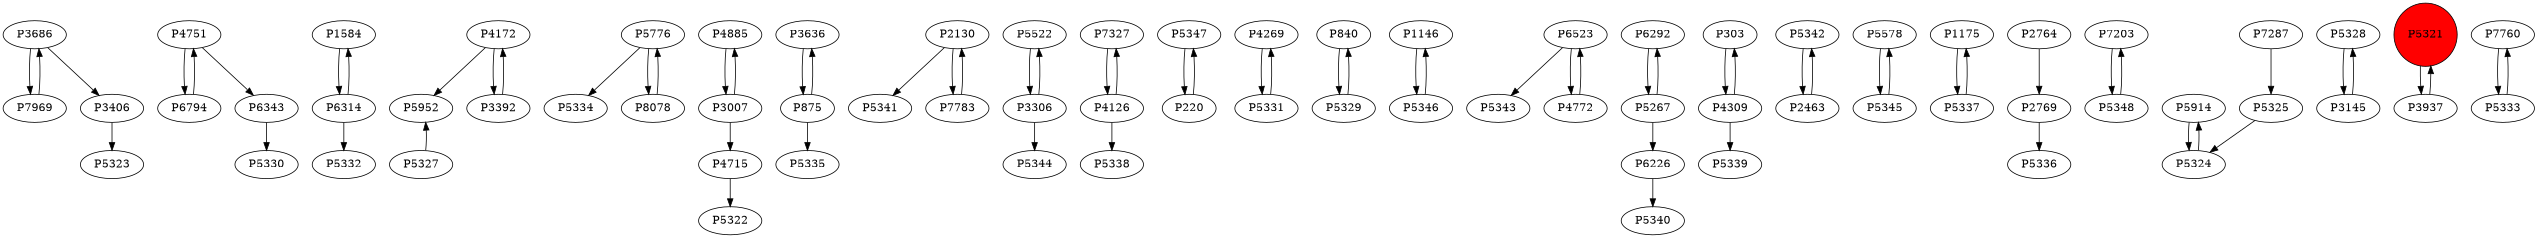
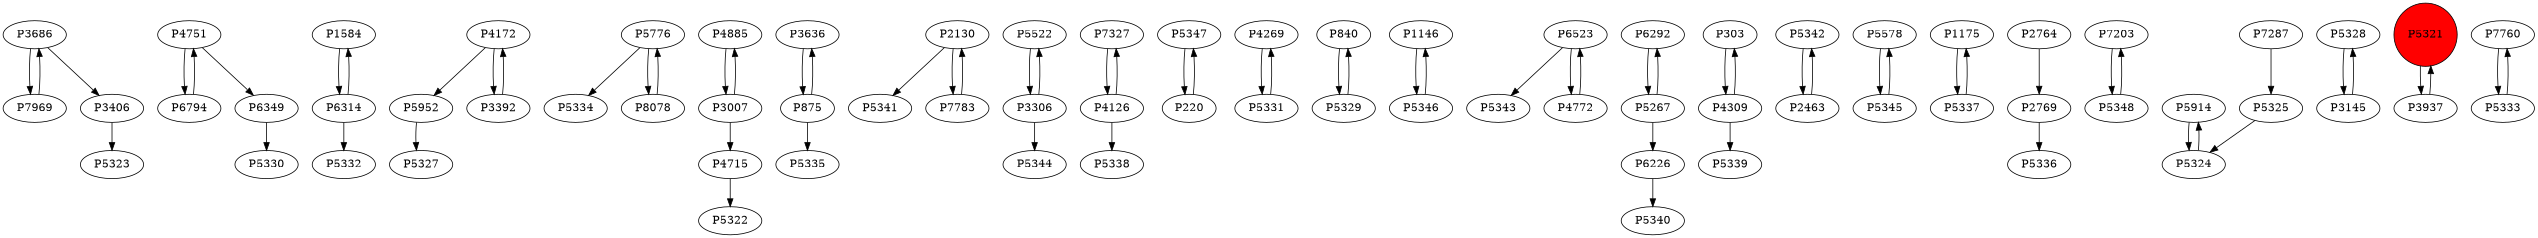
node "P6343": label "P6343" -> "P6349"
edge "P5327" -> "P5952": reversed
